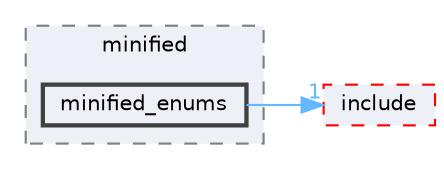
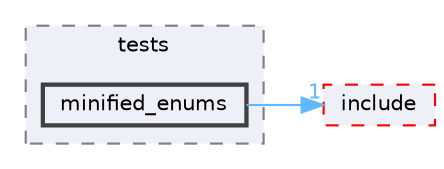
cluster "minified": label "minified" -> "tests"
